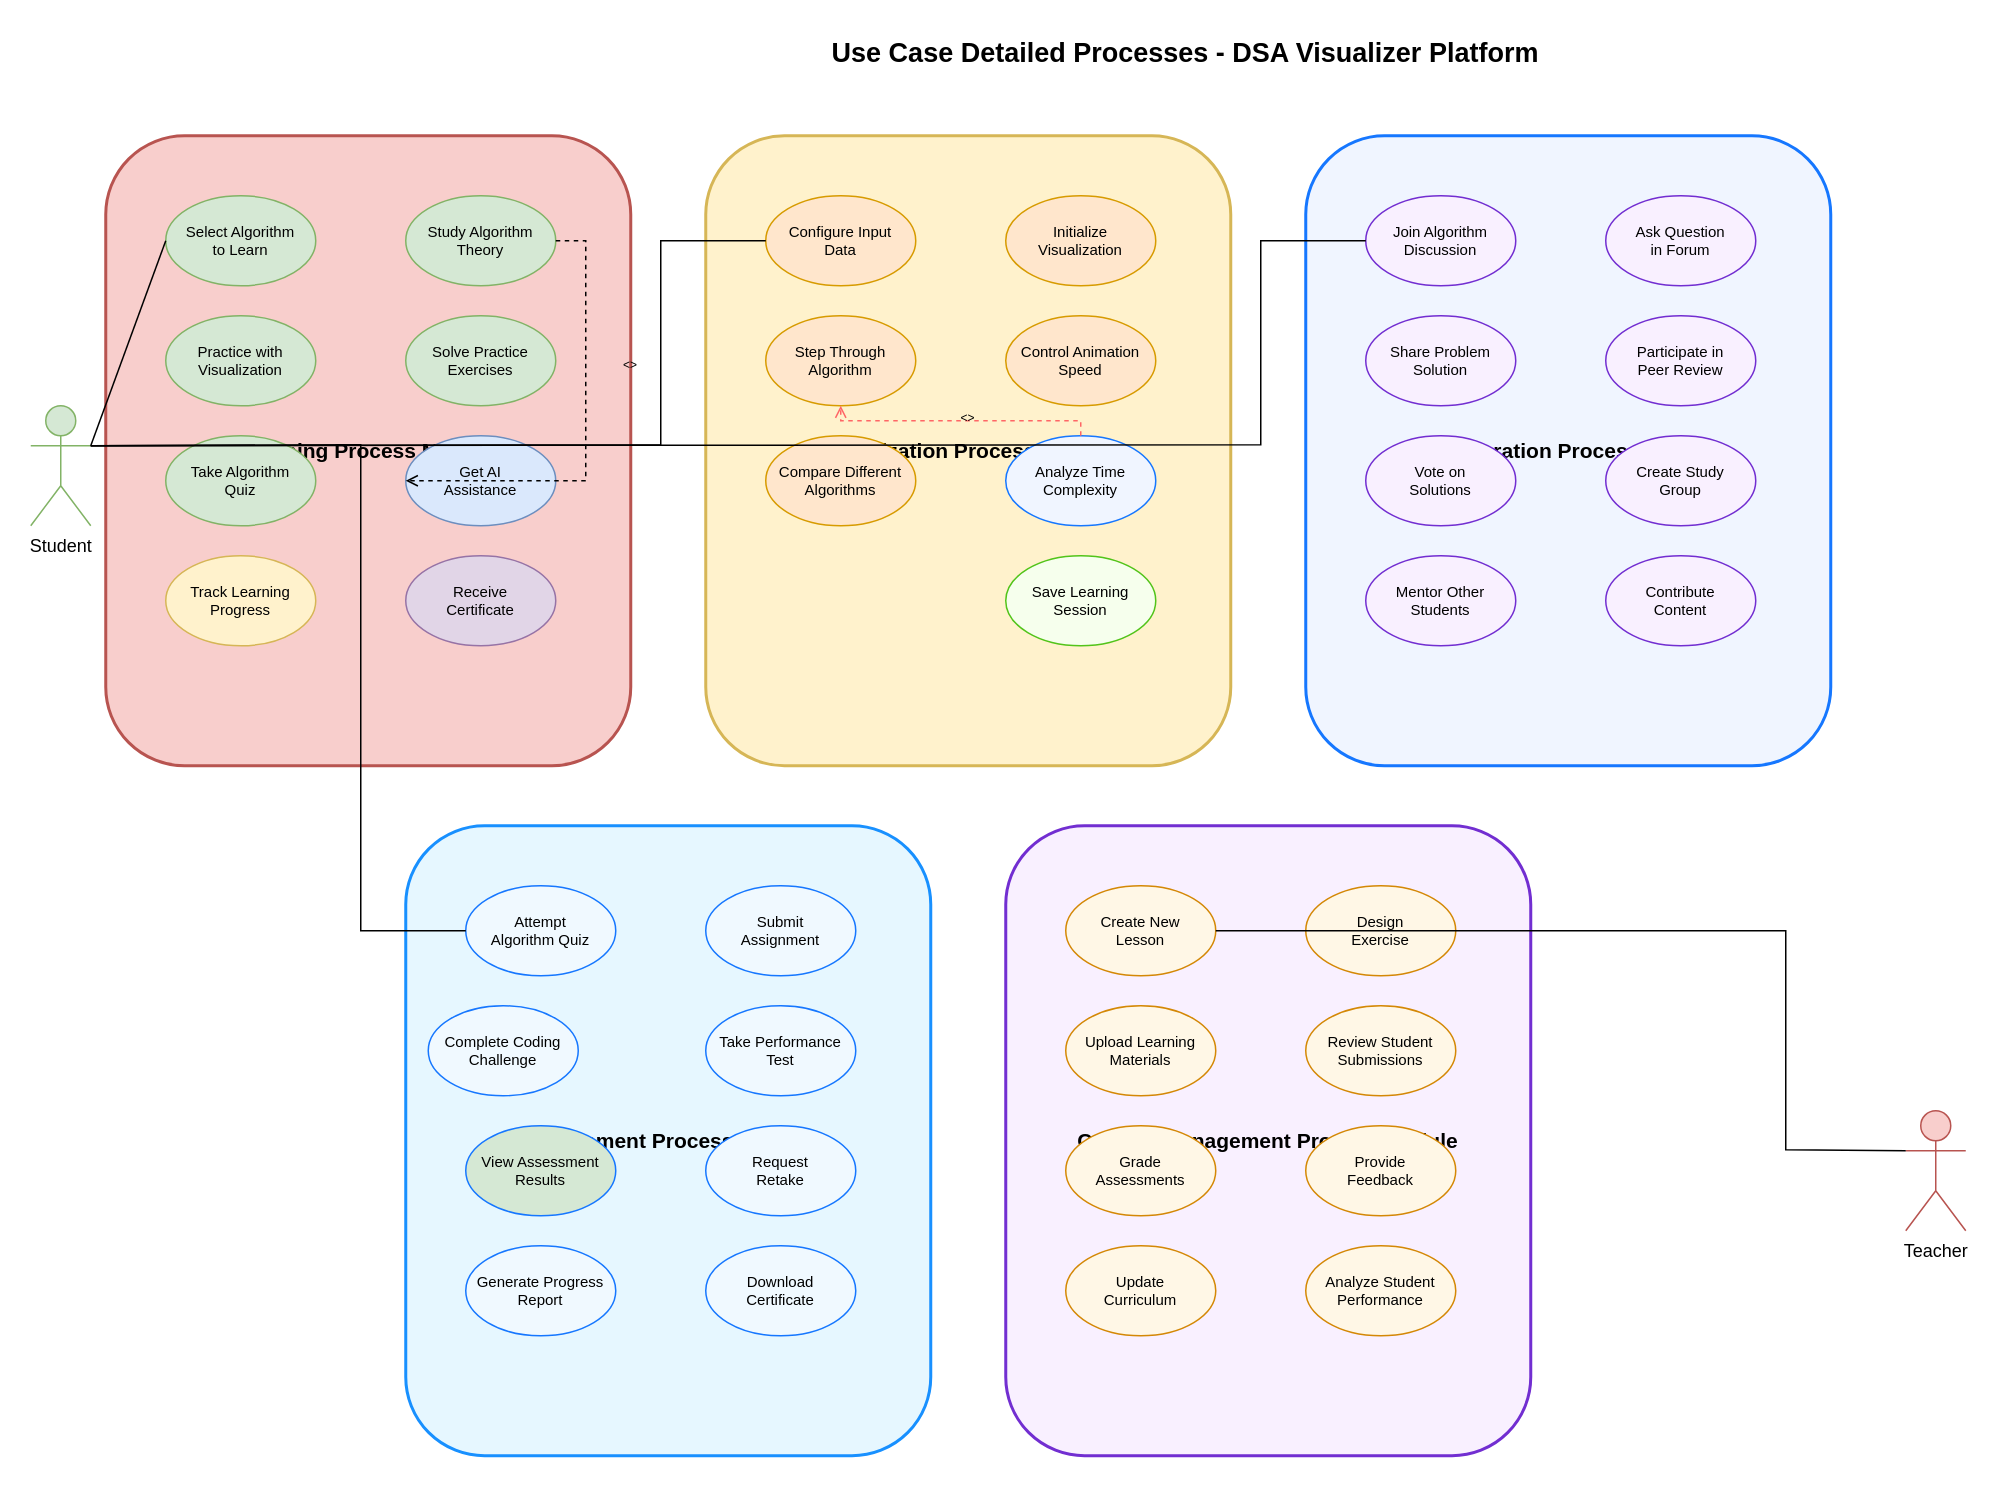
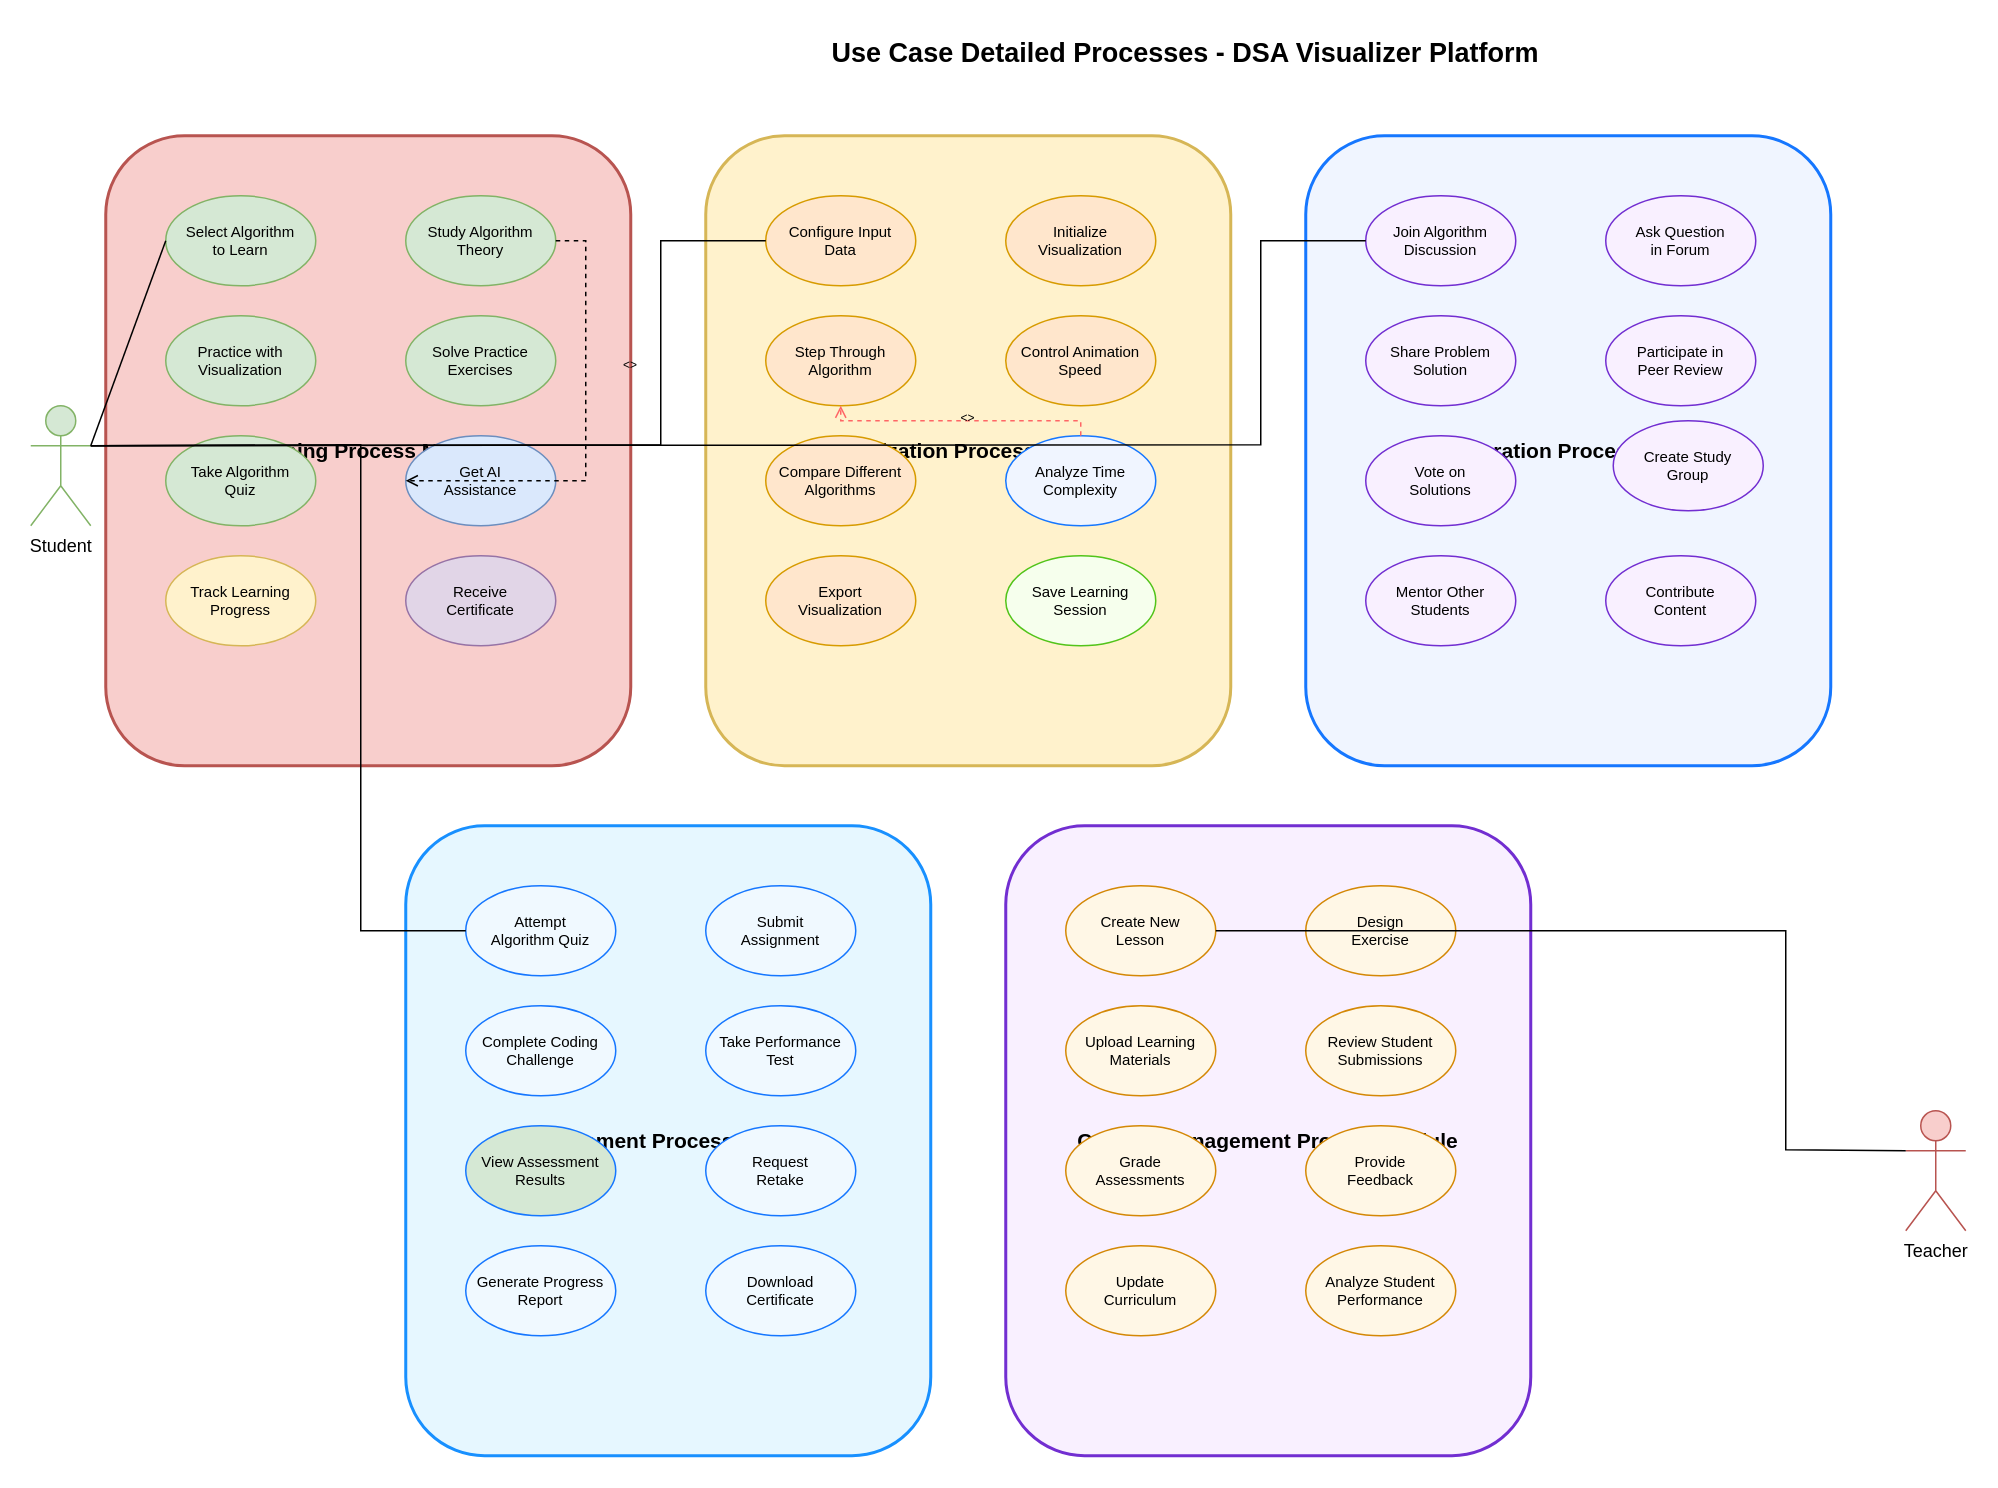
node "Create Study Group": moved (1681, 481) -> (1688, 466)
node "Export Visualization": added
node "Complete Coding Challenge": moved (503, 1051) -> (541, 1051)
